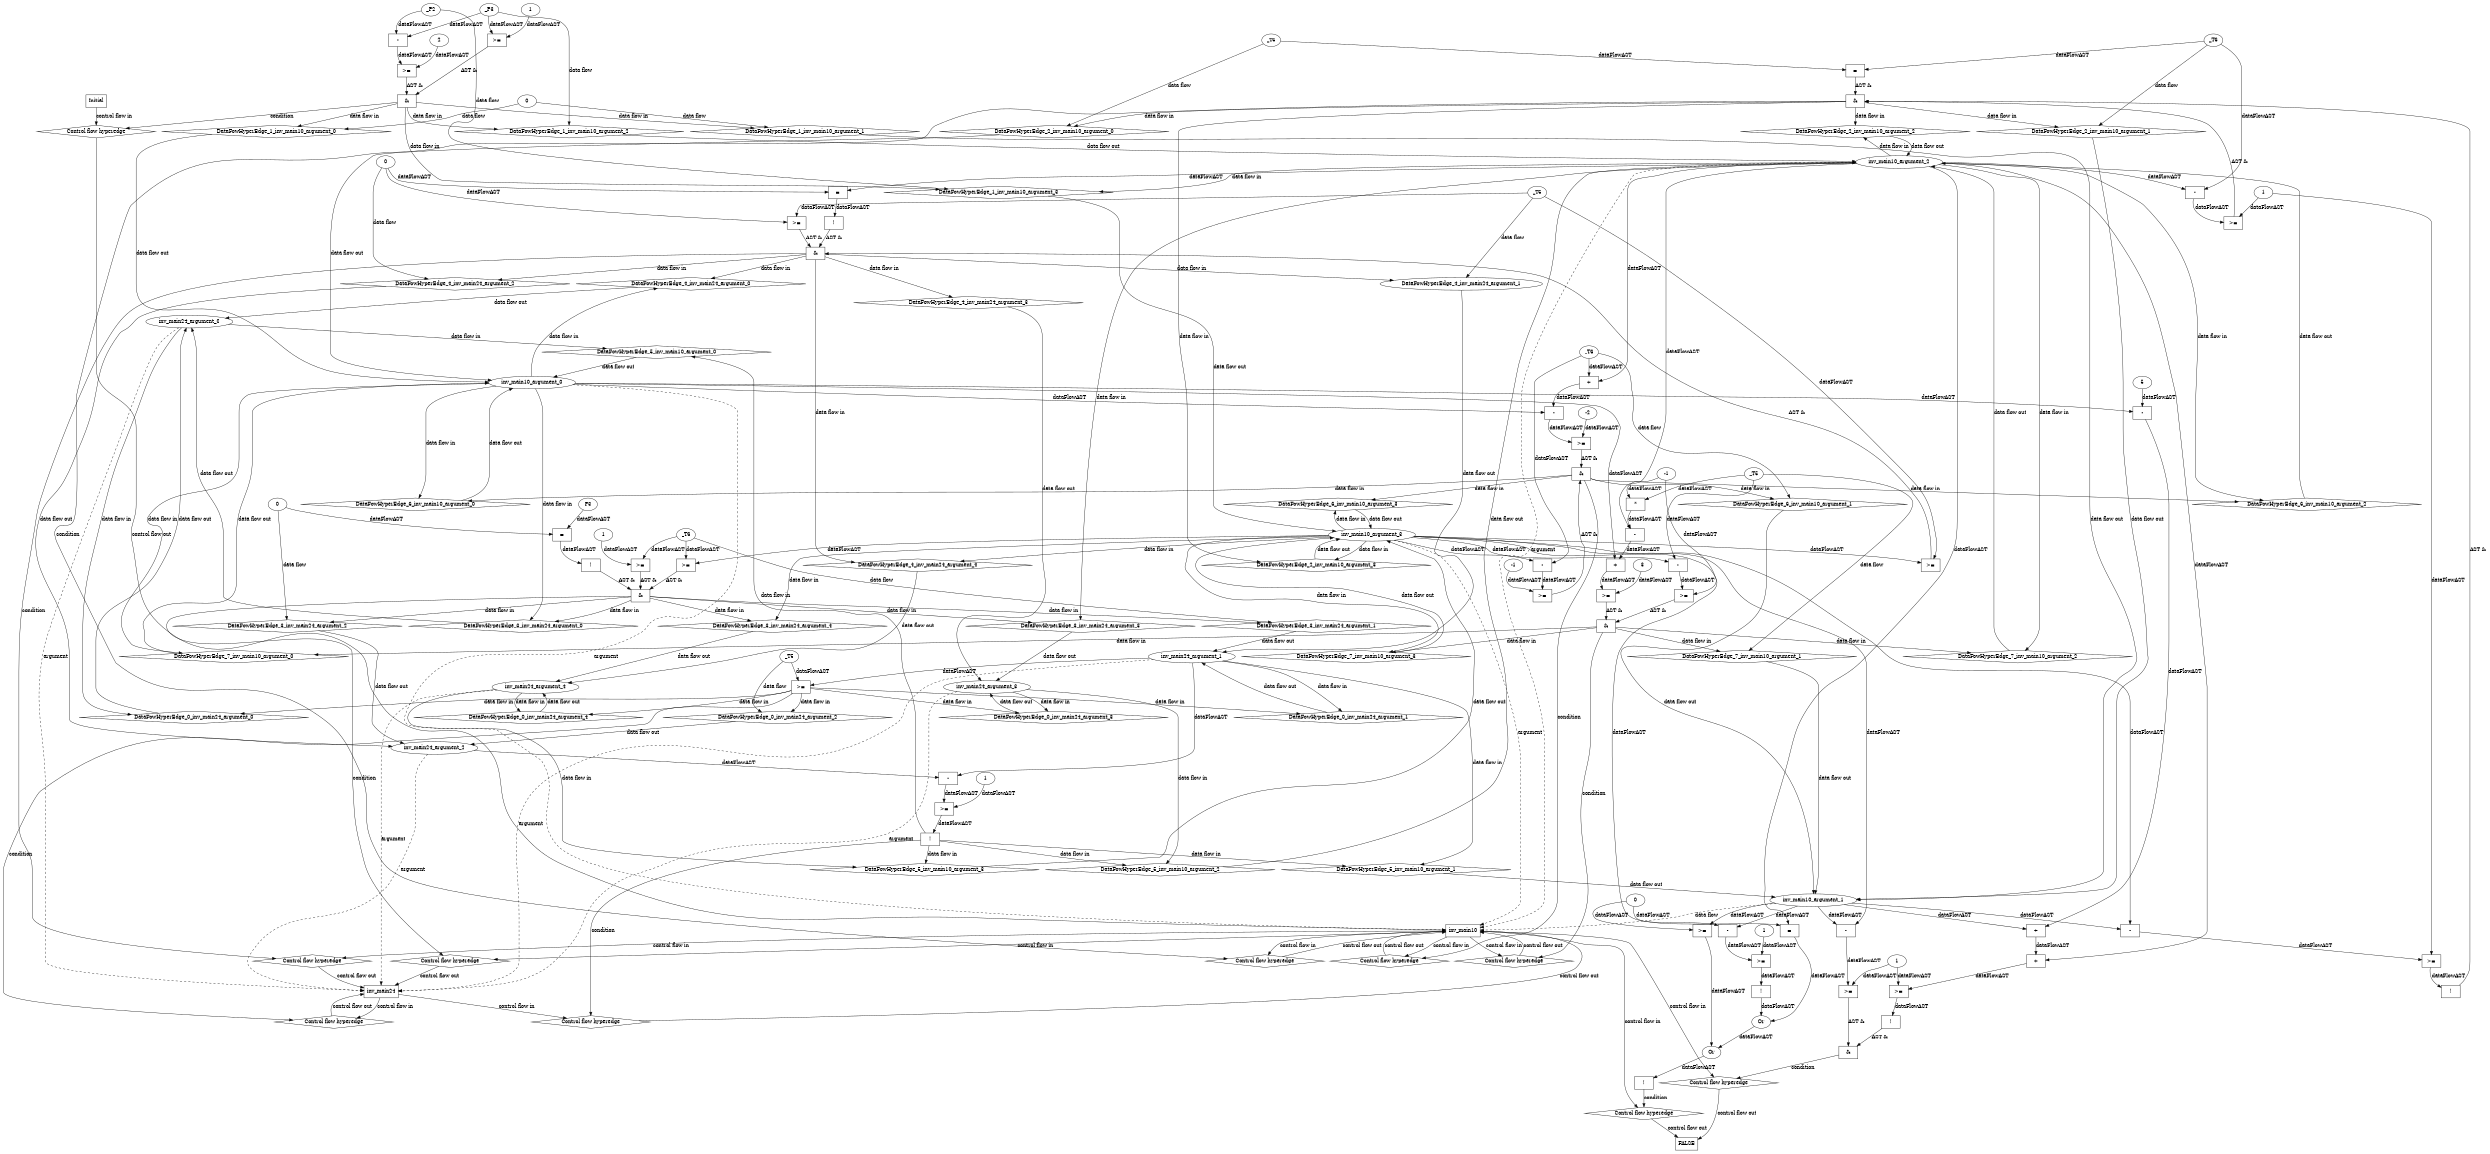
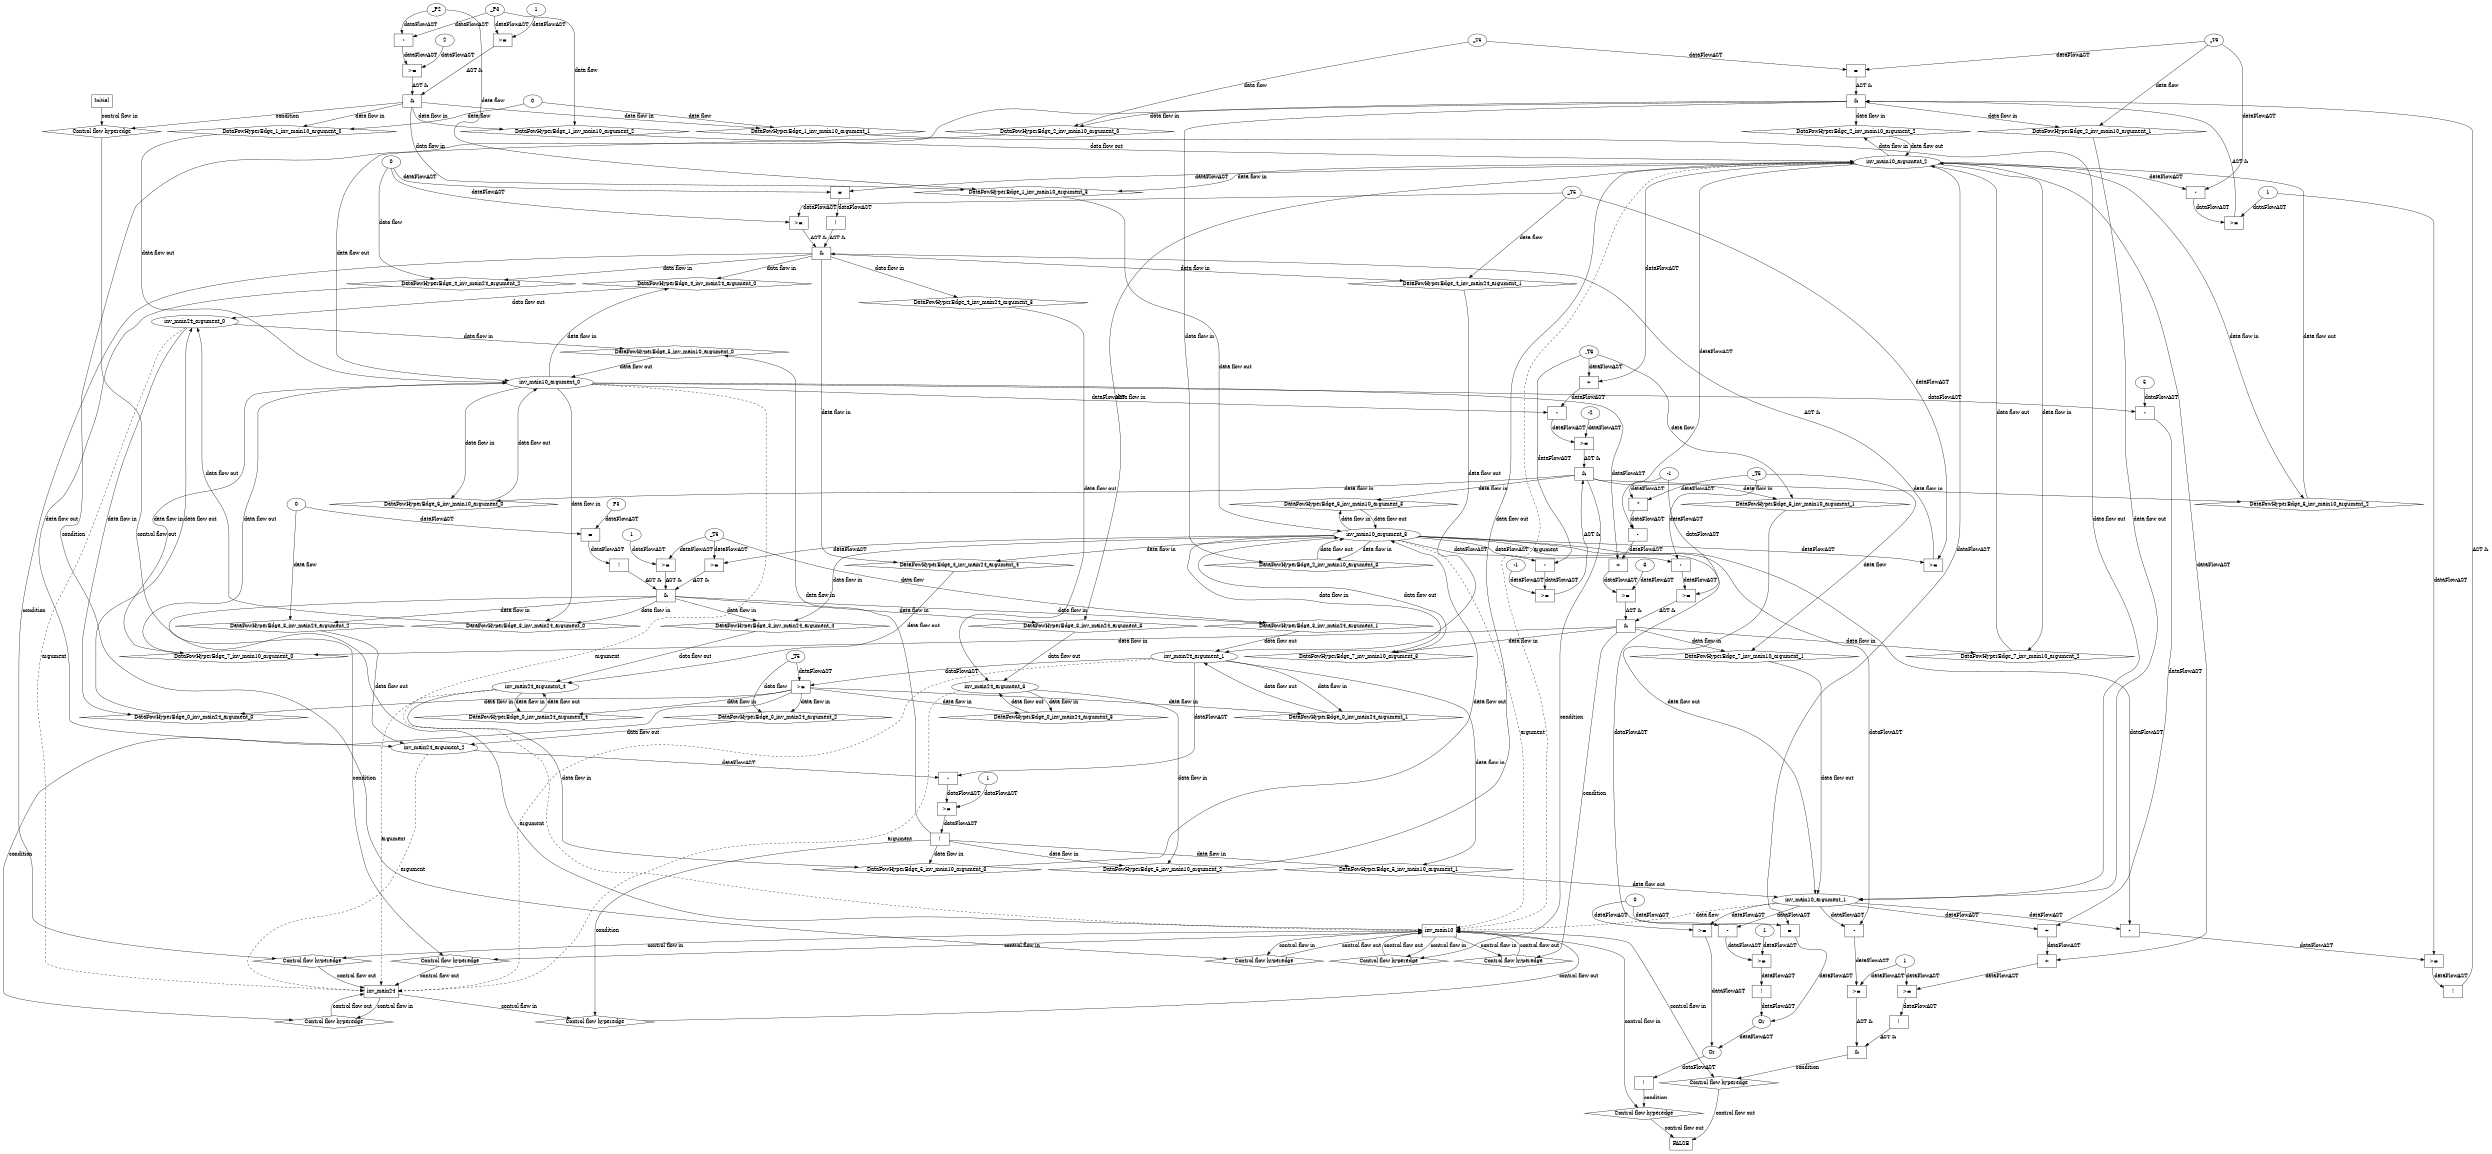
node "DataFowHyperEdge_4_inv_main24_argument_1": shape ellipse -> diamond
